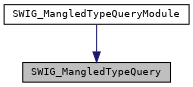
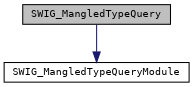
edge "SWIG_MangledTypeQueryModule" -> "SWIG_MangledTypeQuery": reversed
